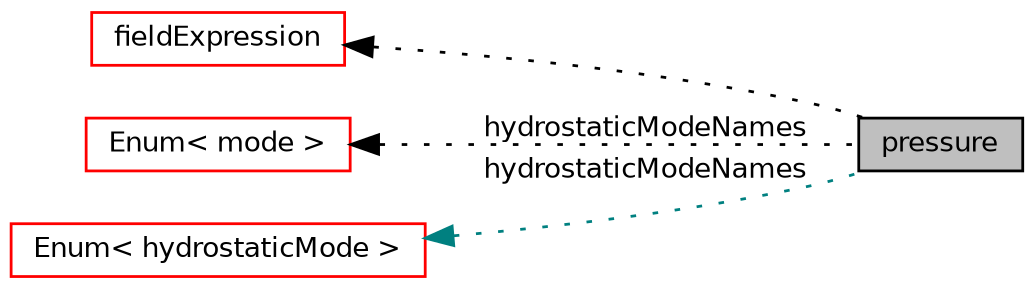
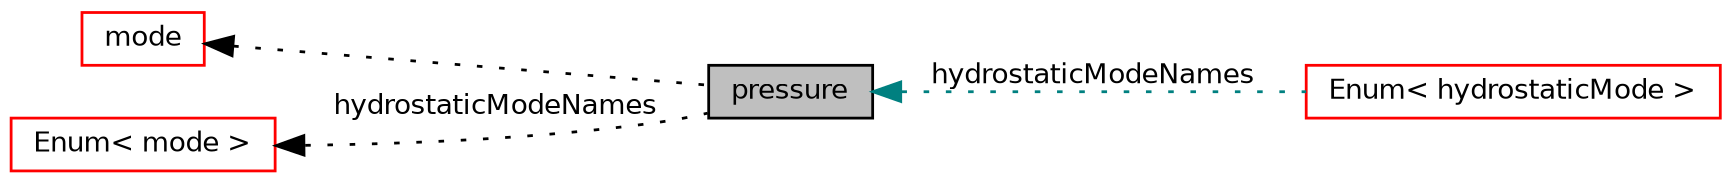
node "fieldExpression": label "fieldExpression" -> "mode"
edge "pressure" -> "Enum< hydrostaticMode >": reversed
